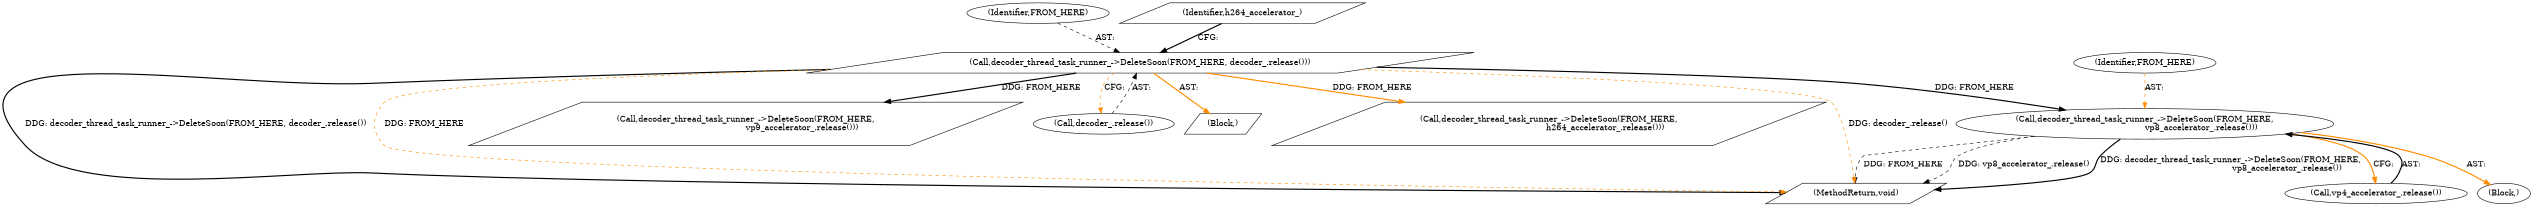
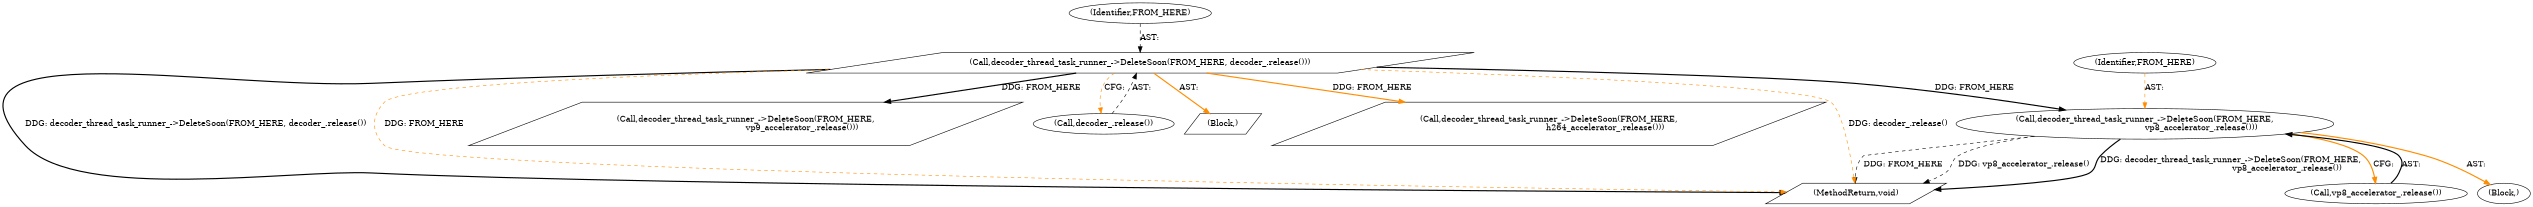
node "(Identifier,h264_accelerator_)": removed
node "(Call,vp4_accelerator_.release())": label "(Call,vp4_accelerator_.release())" -> "(Call,vp8_accelerator_.release())"
